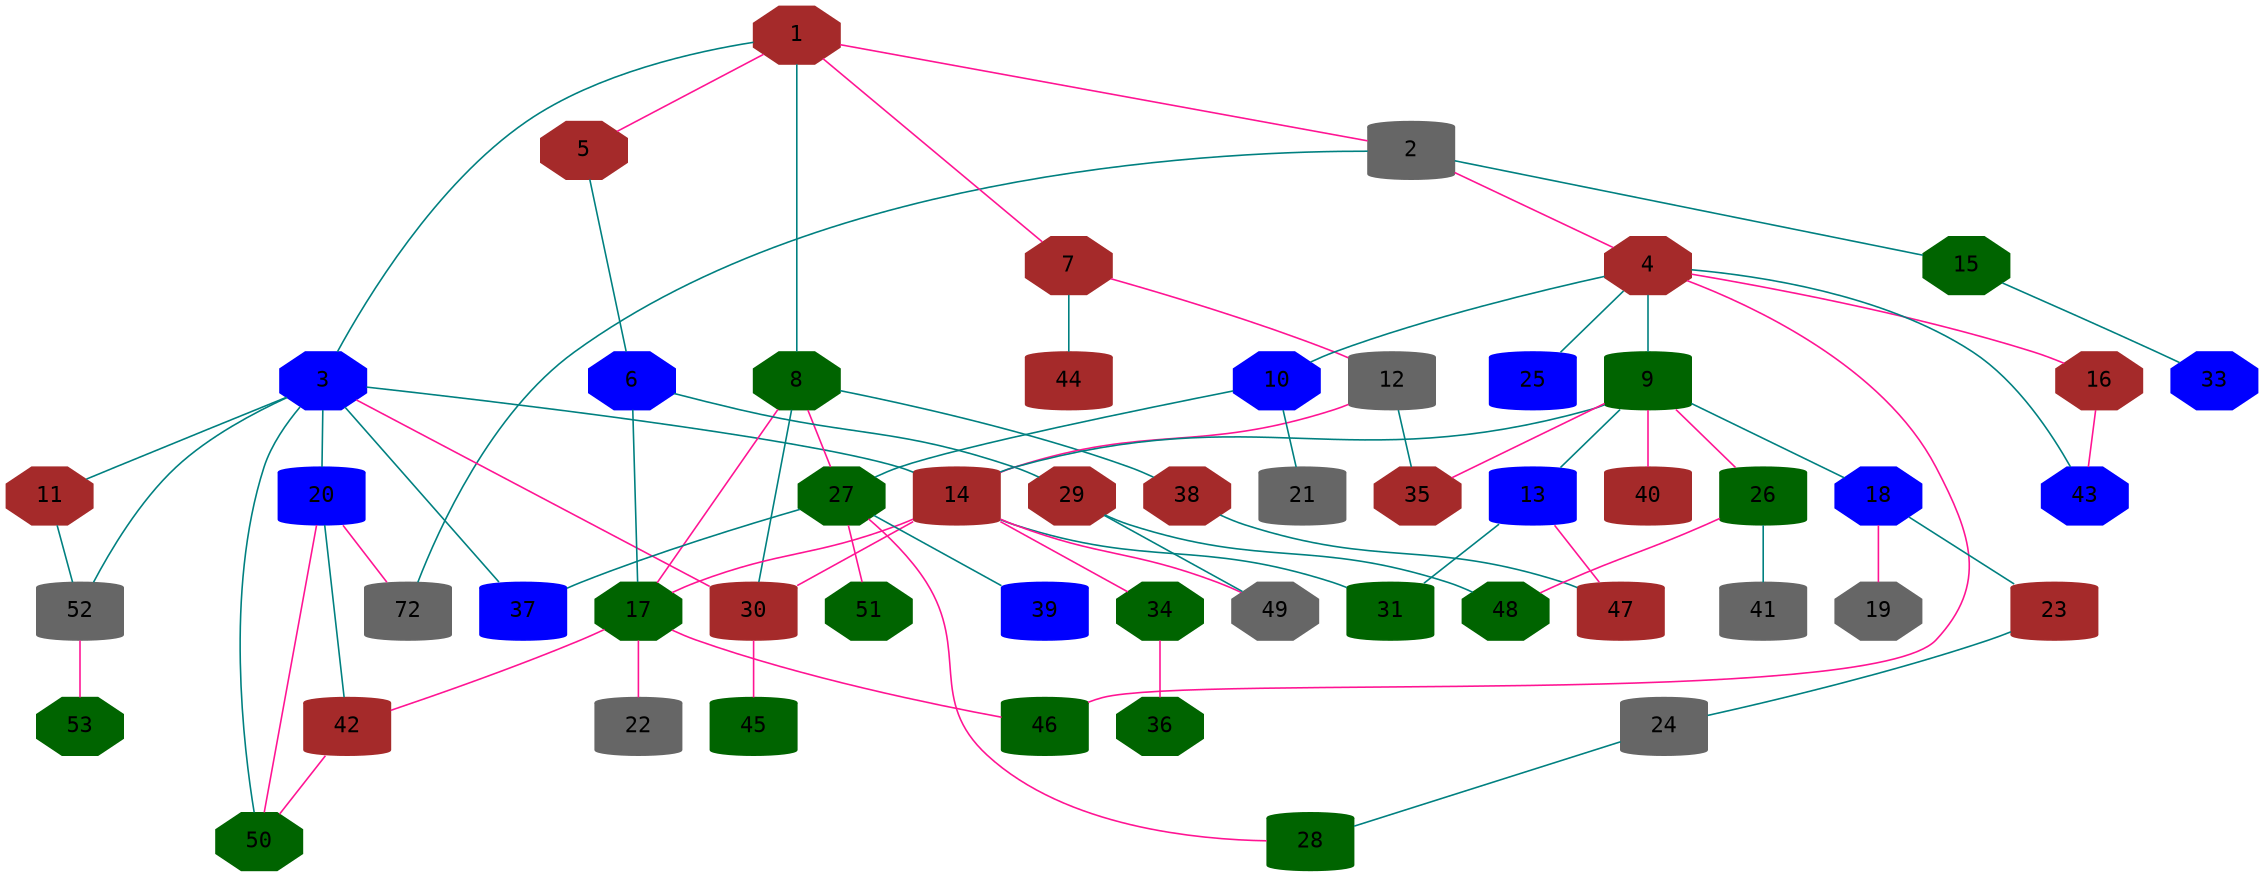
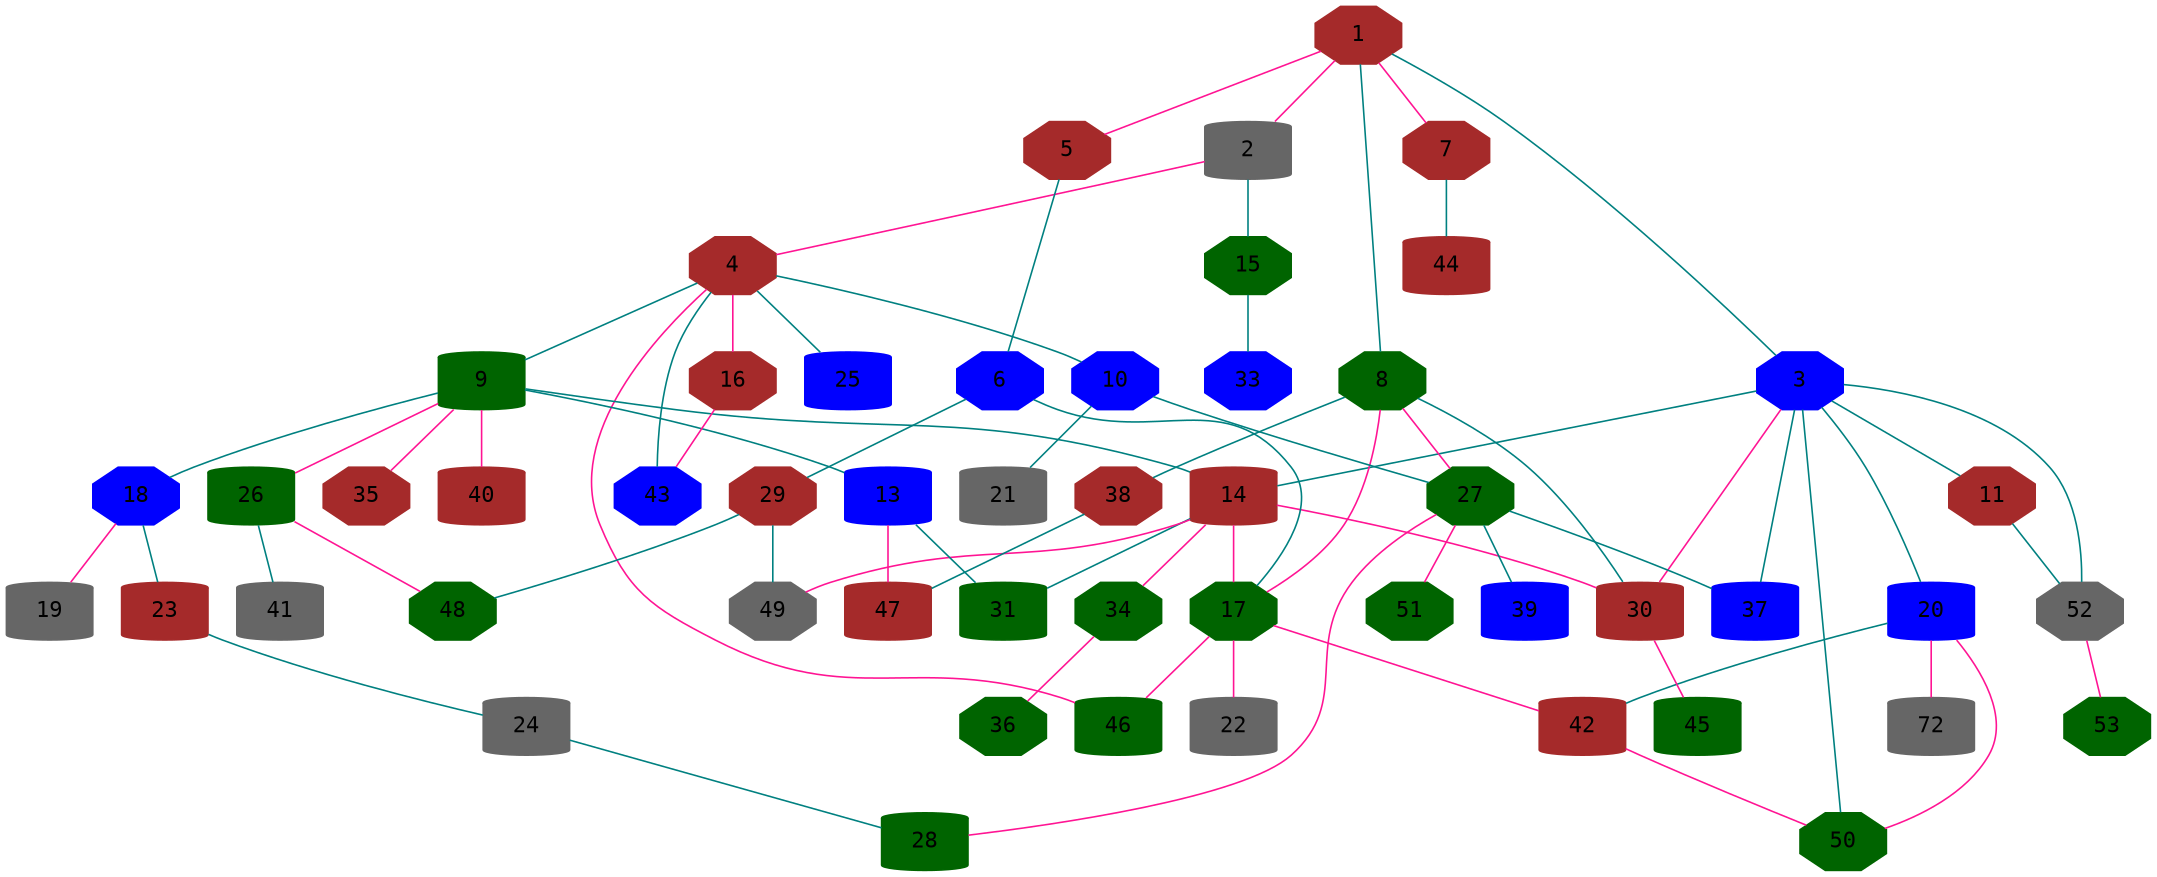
edge "2" -- "72": removed
node "12": removed
node "52": shape cylinder -> octagon
node "19": shape octagon -> cylinder
